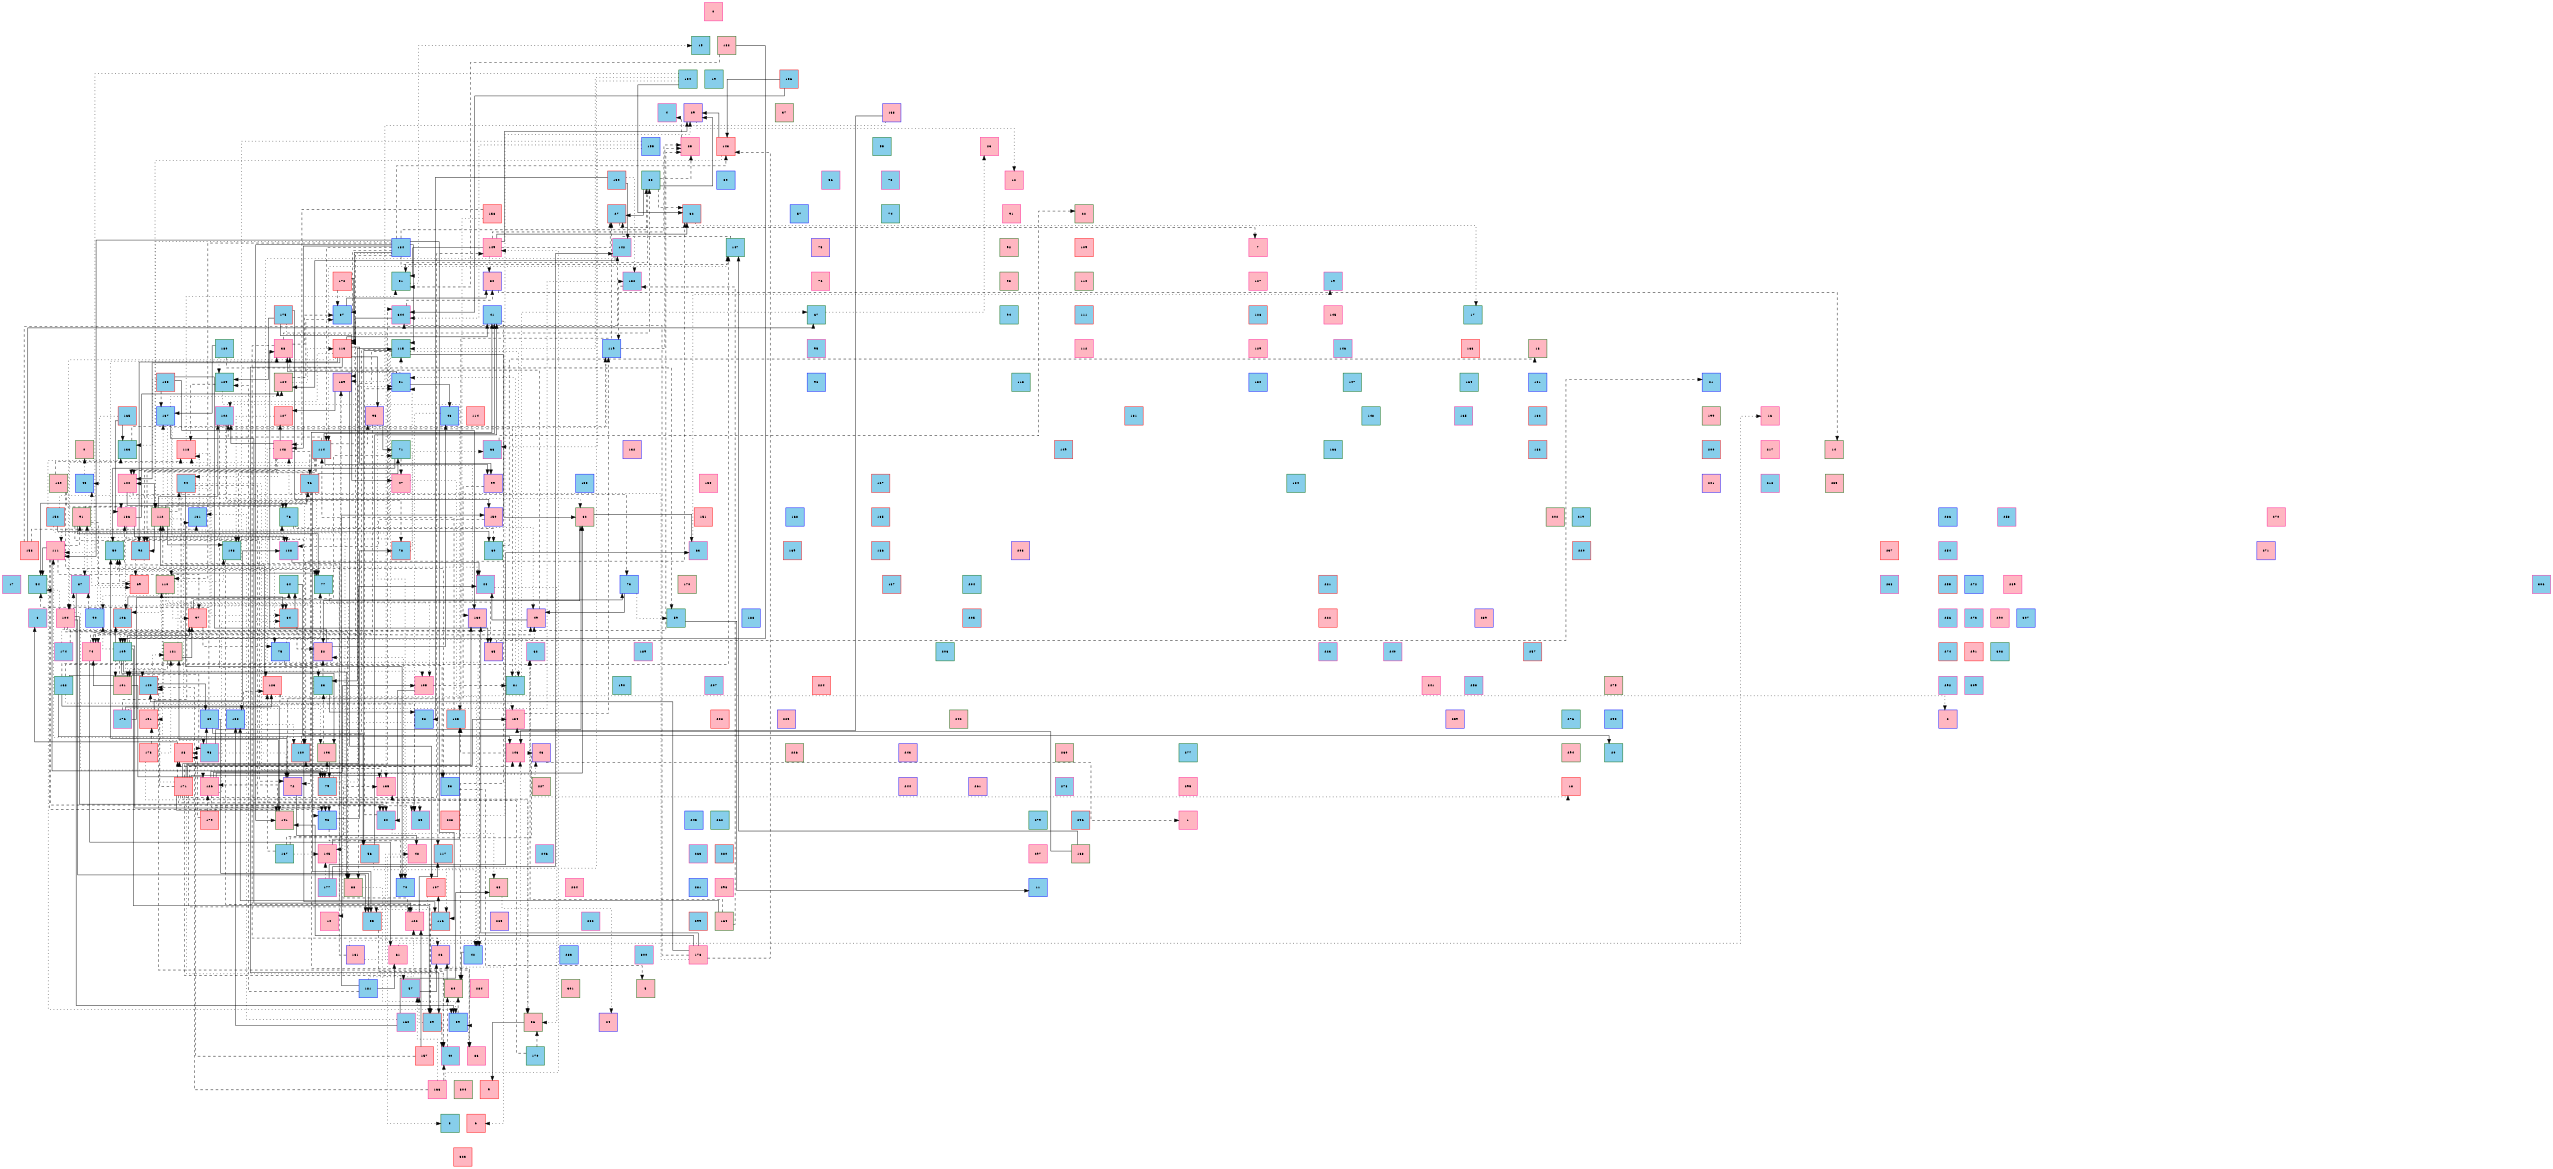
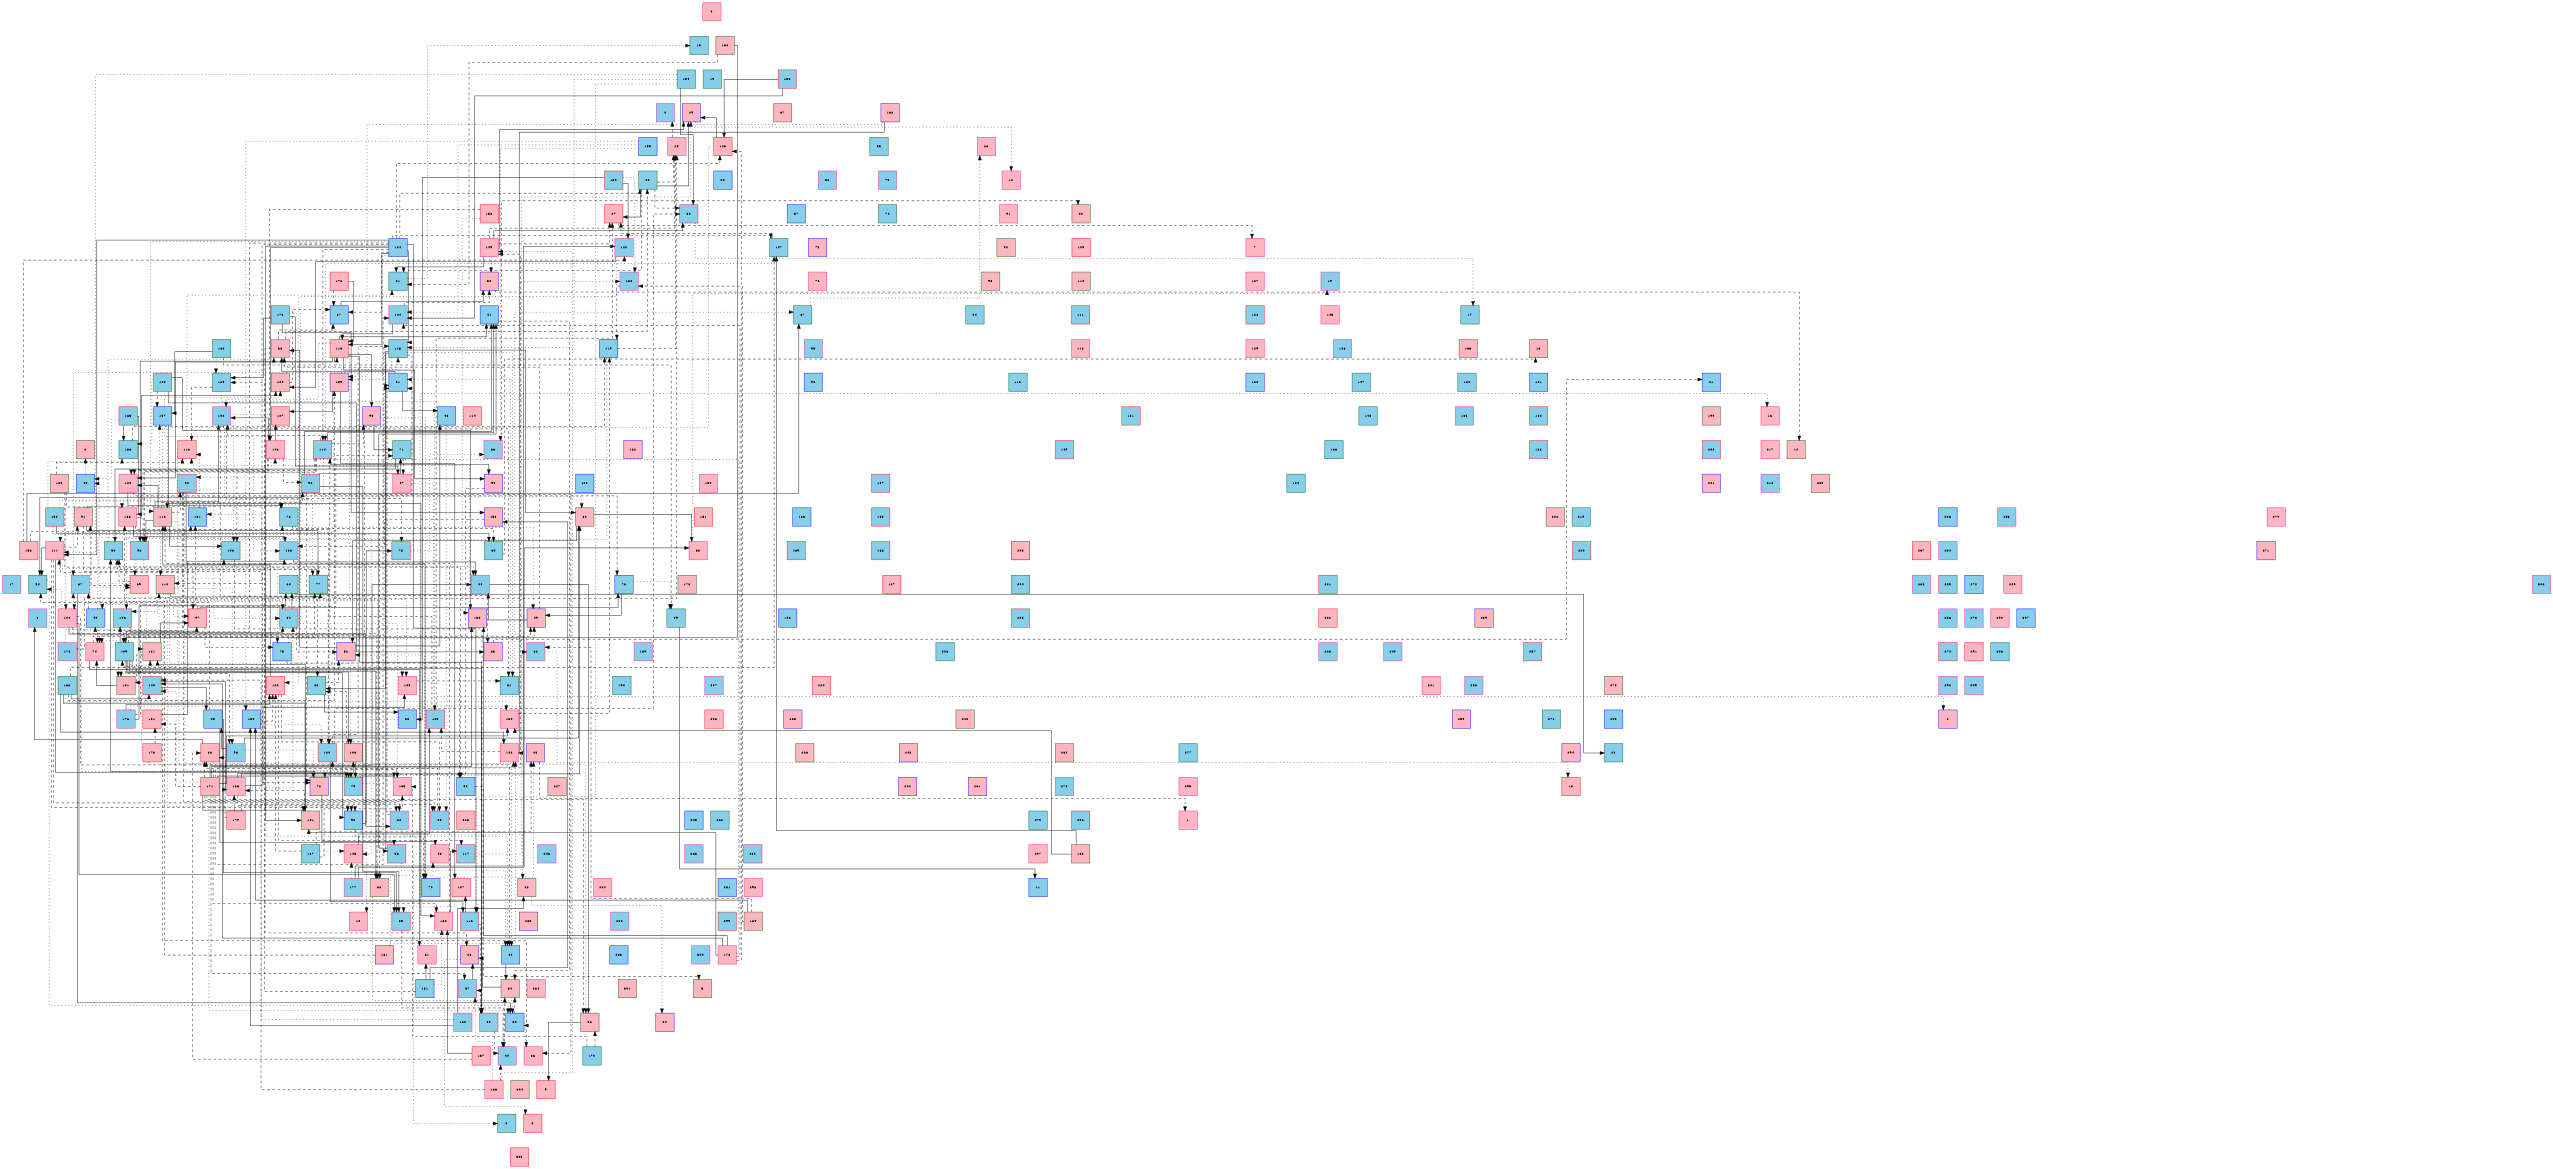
node "27": fillcolor skyblue -> lightpink
edge "228" -> "29": now "117" -> "29"
node "644": label "644" -> "144"
node "63": fillcolor skyblue -> lightpink
node "187": fillcolor skyblue -> lightpink
edge "105" -> "80": removed
node "294": color darkgreen -> blue
edge "101" -> "126": now "140" -> "126"
edge "44" -> "36": style dotted -> solid
